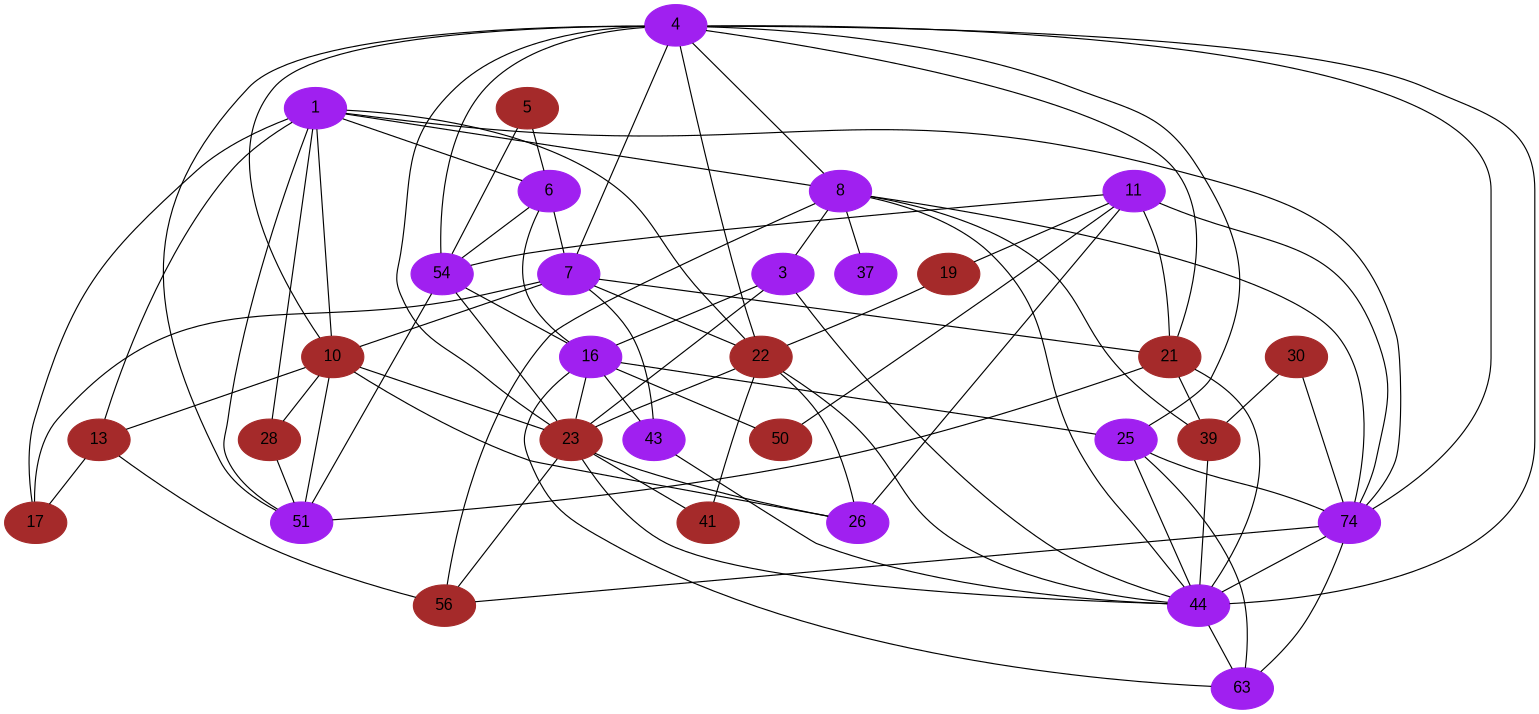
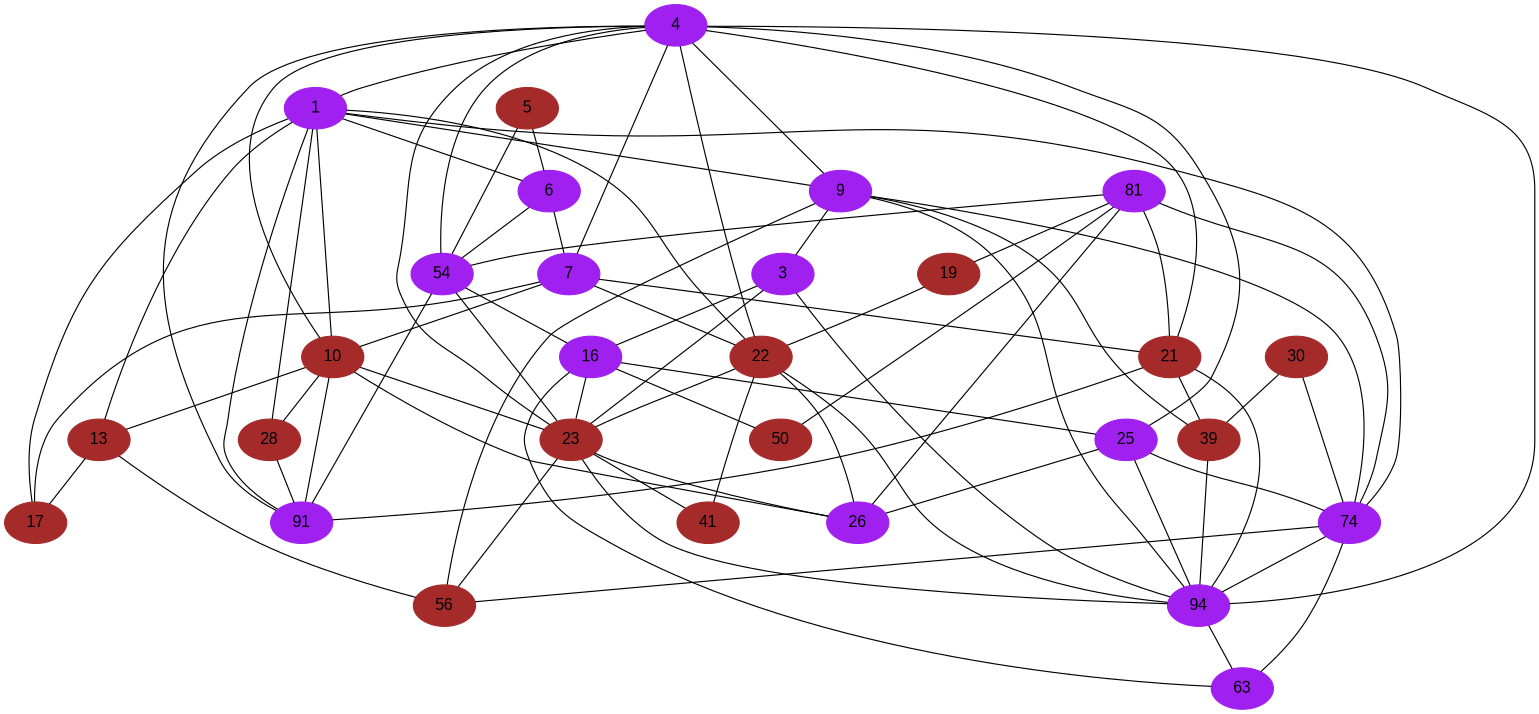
edge "4" -- "74": now "4" -- "1"
node "8": label "8" -> "9"
node "11": label "11" -> "81"
node "37": removed
edge "6" -- "16": removed
node "43": removed
node "51": label "51" -> "91"
edge "25" -- "63": now "25" -- "26"
node "44": label "44" -> "94"
